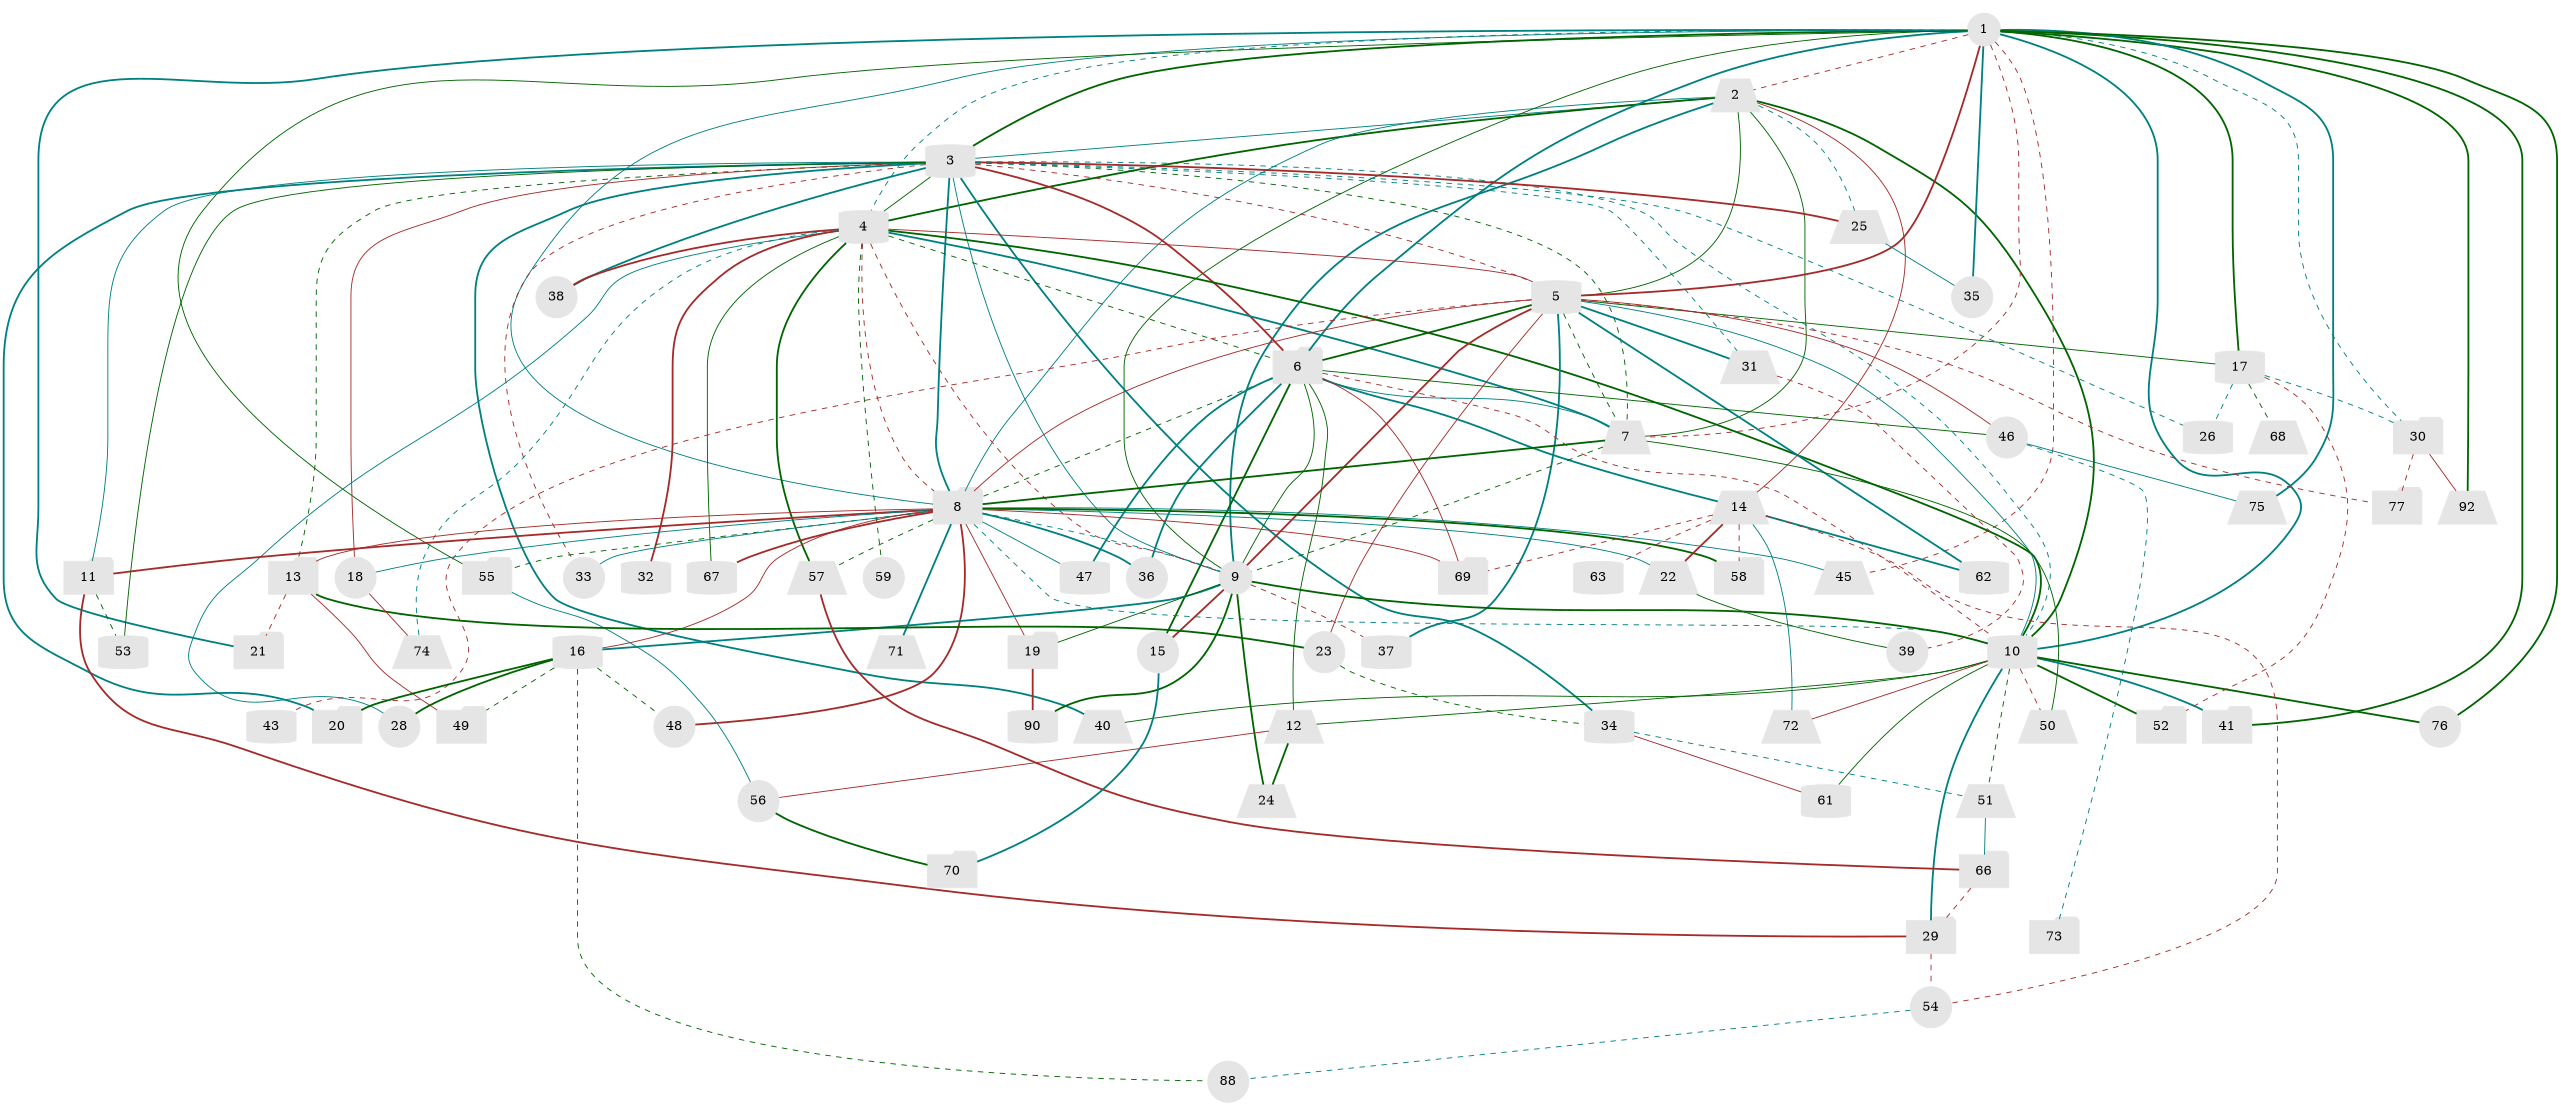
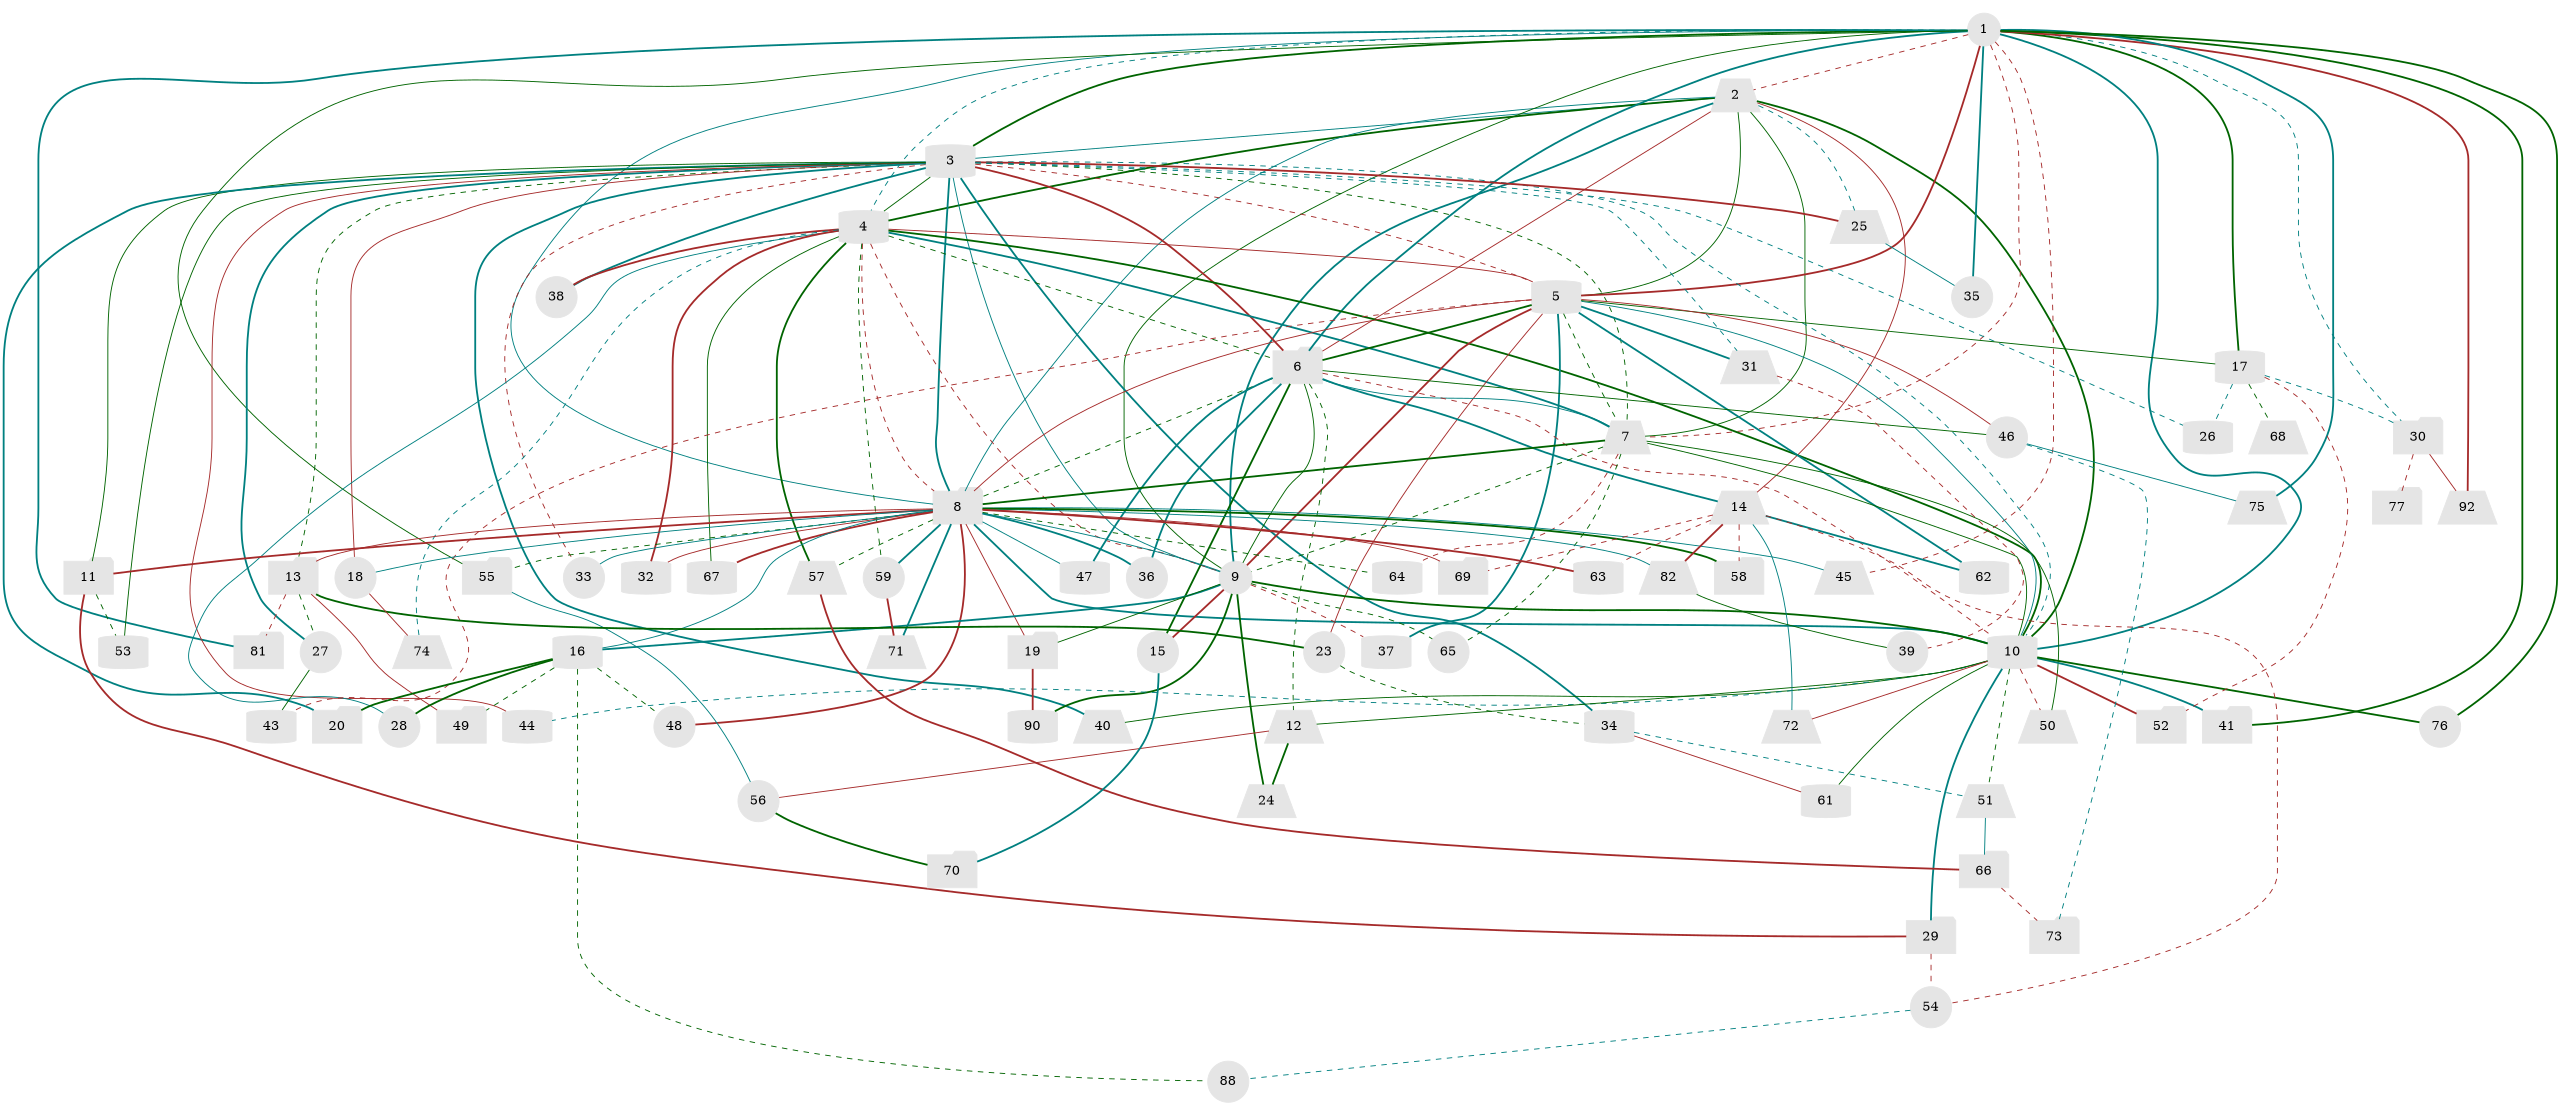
edge "1" -- "92": color darkgreen -> brown
edge "3" -- "11": color teal -> darkgreen
edge "5" -- "77": removed
edge "6" -- "69": now "6" -- "2"
edge "7" -- "10": added
edge "8" -- "9": style dashed -> solid
edge "8" -- "32": added
edge "8" -- "59": added
edge "6" -- "12": style solid -> dashed
edge "8" -- "63": added
edge "8" -- "16": color brown -> teal
node "64": added
node "22": label "22" -> "82"
edge "59" -- "71": added
edge "8" -- "10": style dashed -> bold
node "21": label "21" -> "81"
node "27": added
node "65": added
edge "10" -- "52": color darkgreen -> brown
node "44": added
edge "66" -- "29": now "66" -- "73"
